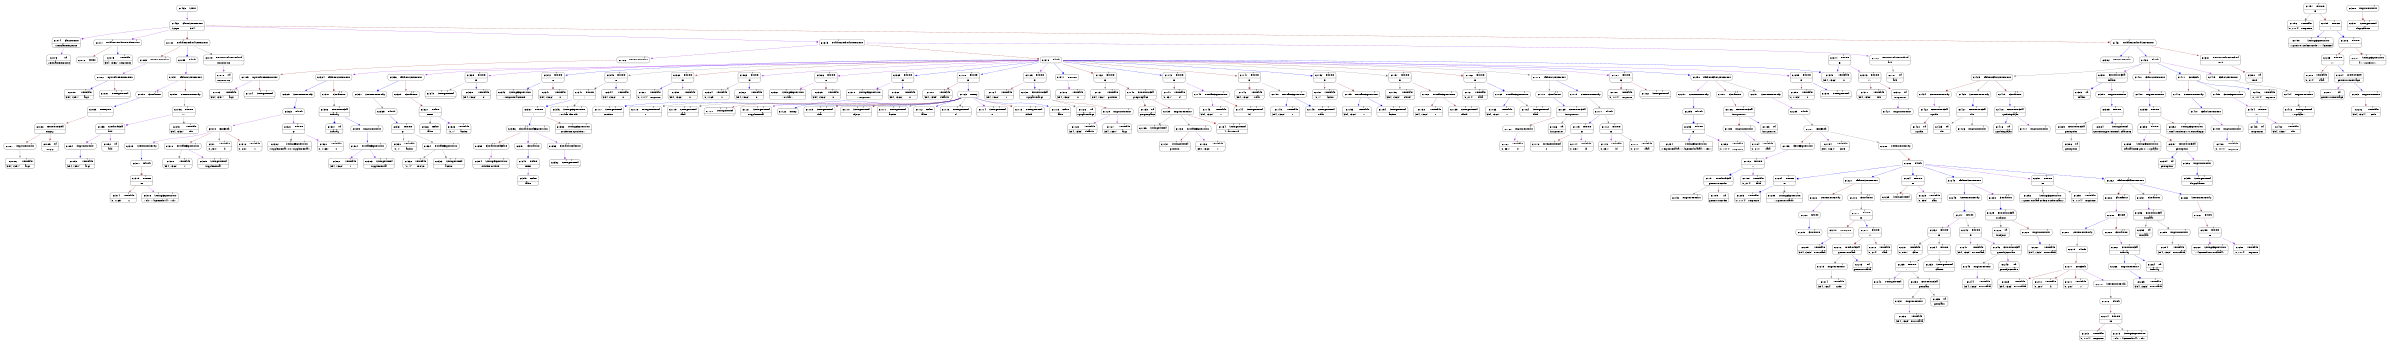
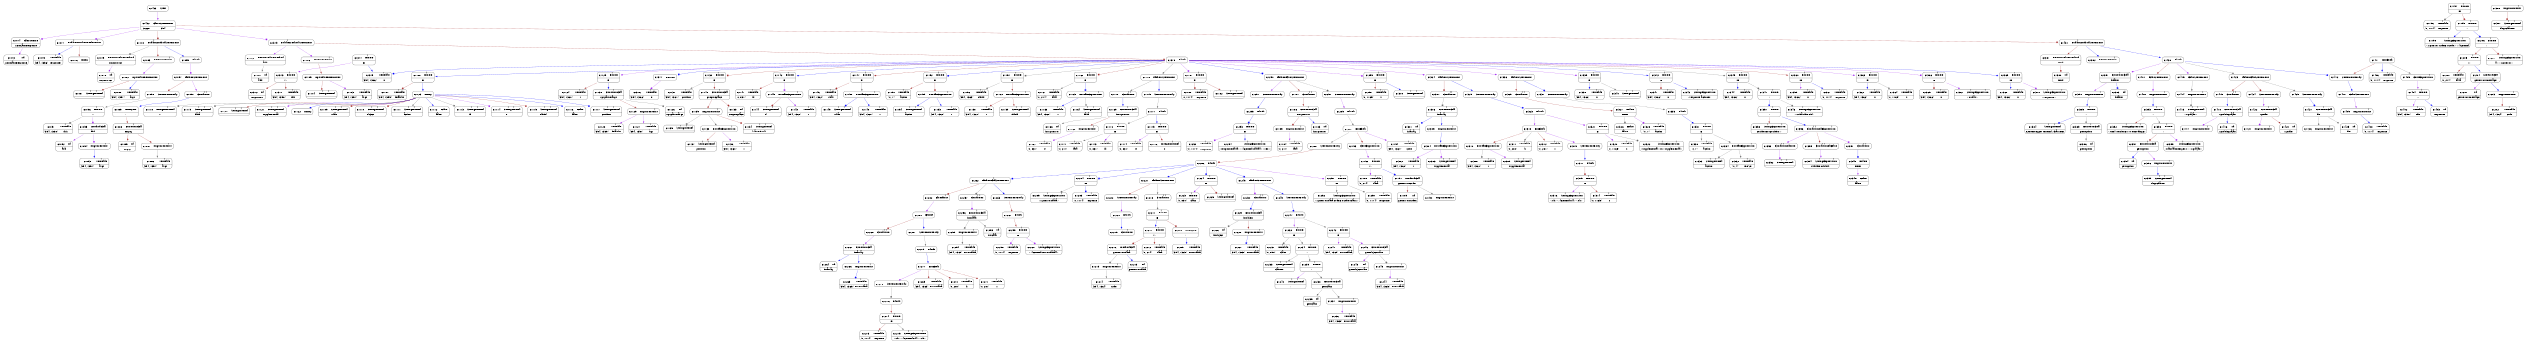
edge "61100" -> "61099": arrowhead box -> normal
edge "61430" -> "61411": now "61430" -> "61412"
edge "61372" -> "61421": now "61422" -> "61421"
node "61223": text "Variable" -> "BinOP"
edge "61279" -> "61277": color brown -> blue
